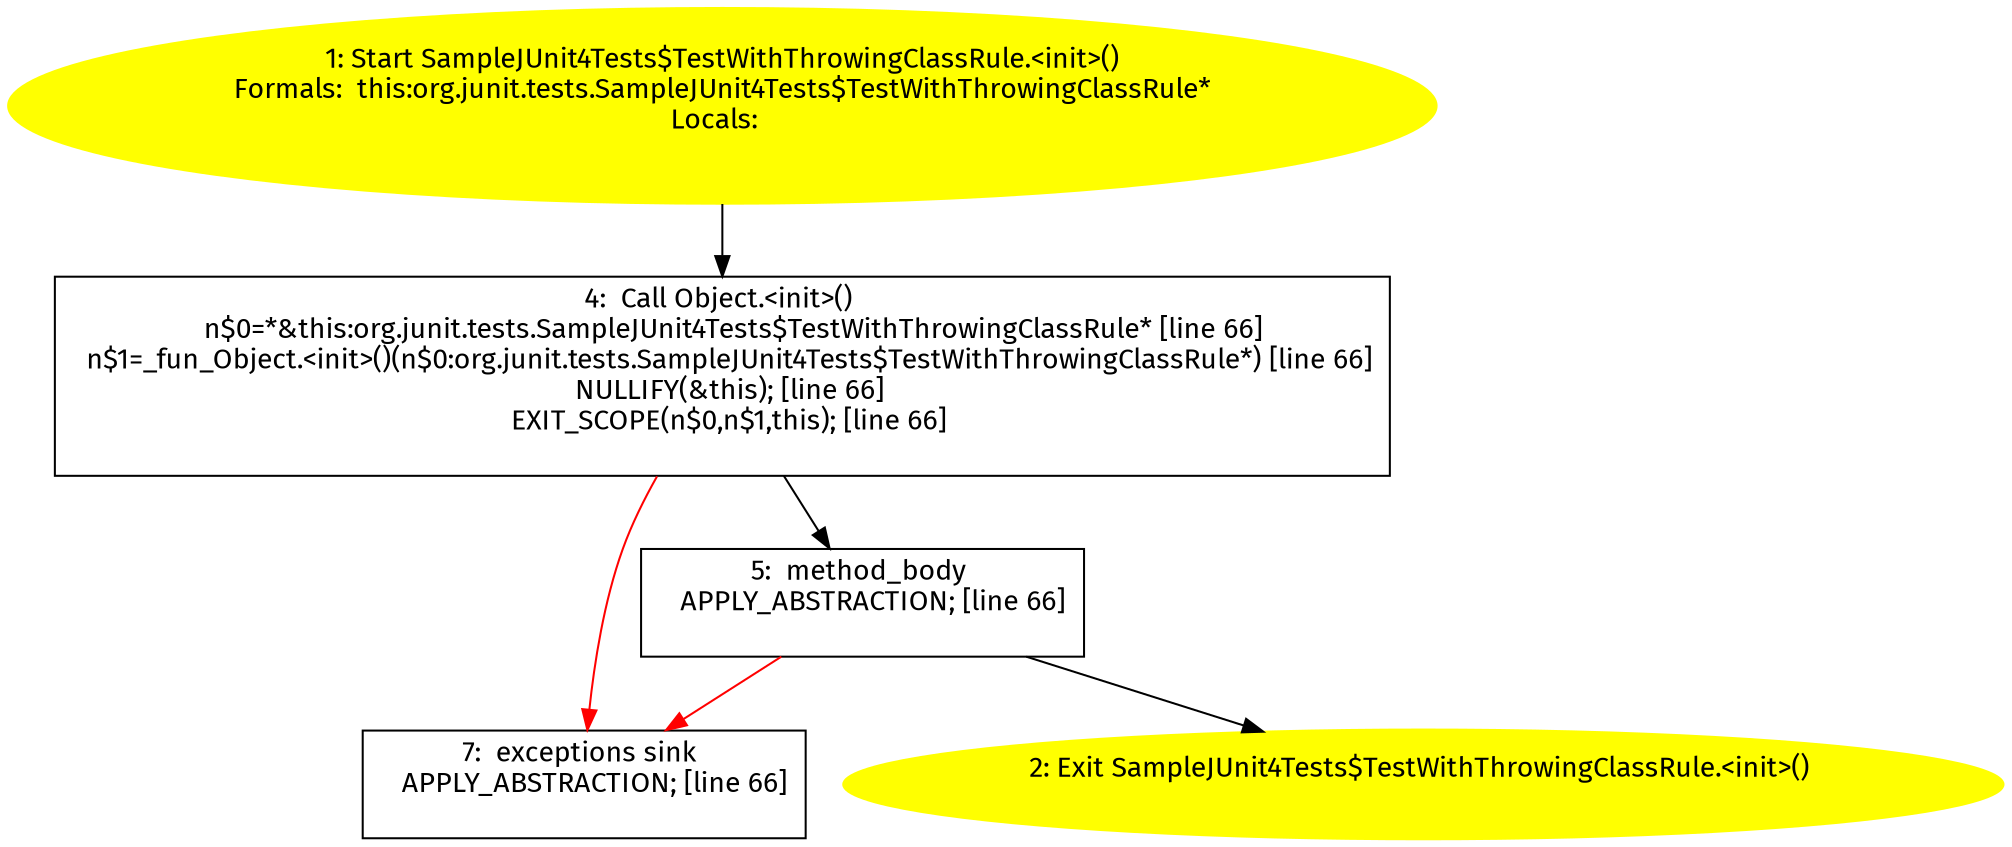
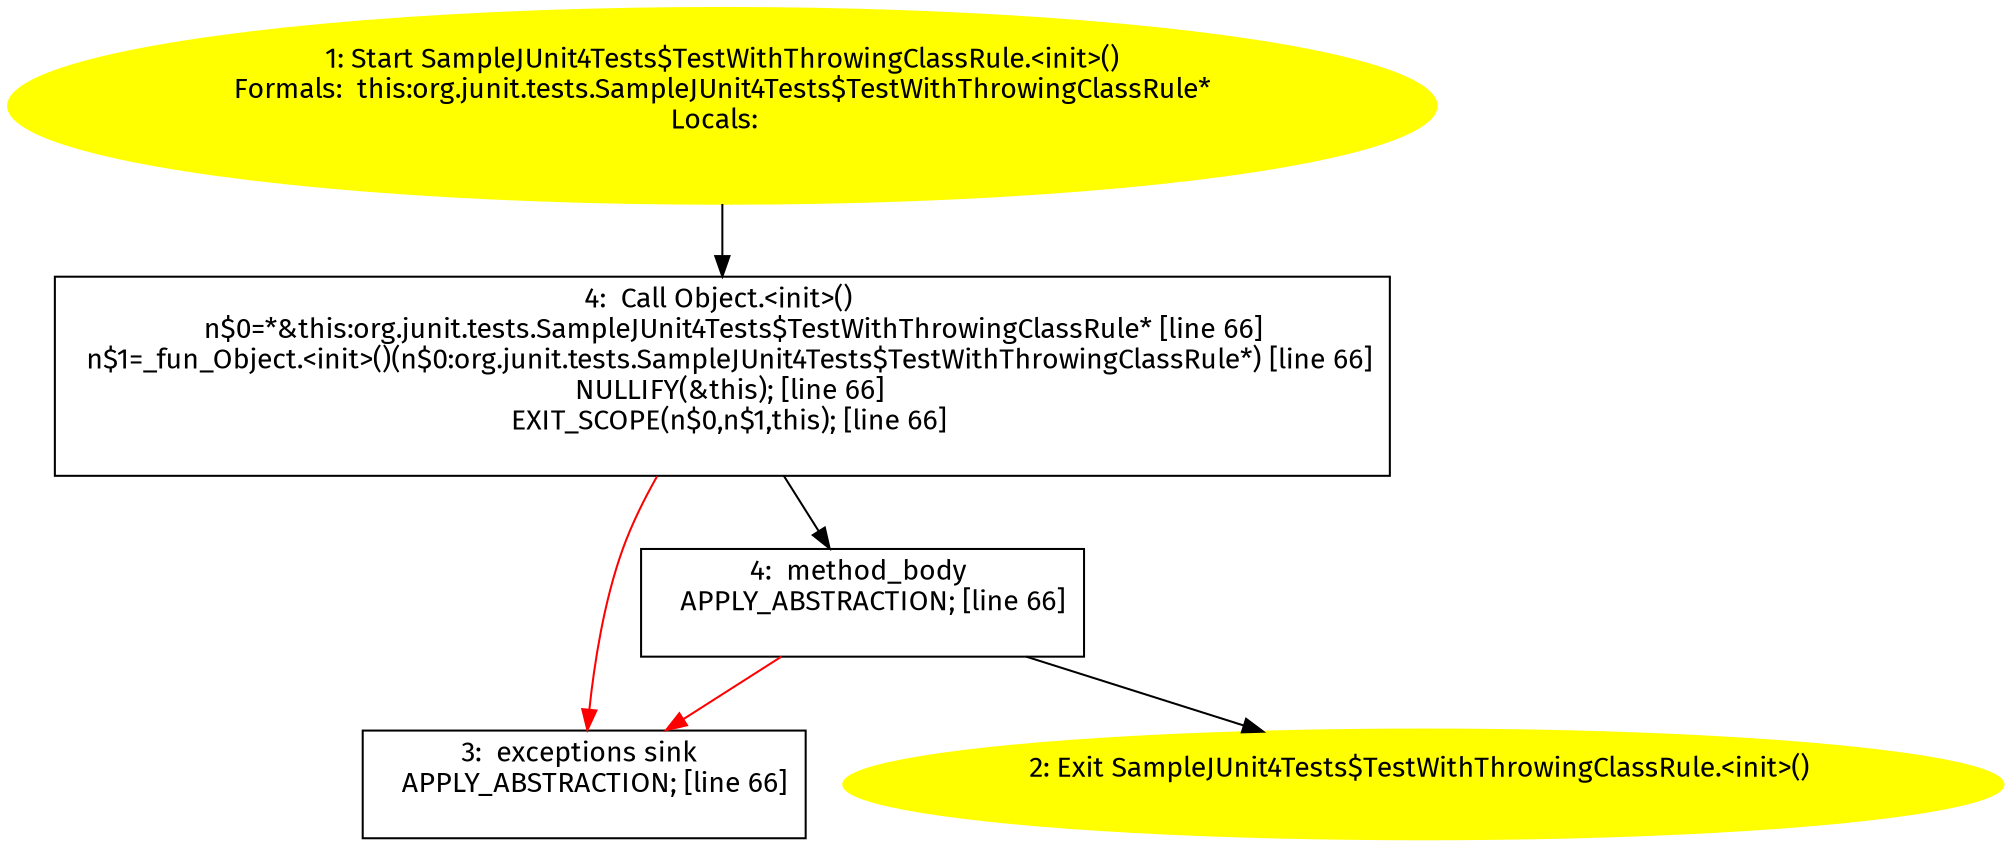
node "5:  method_body APPLY_ABSTRACTION; [line 66]": label "5:  method_body APPLY_ABSTRACTION; [line 66]" -> "4:  method_body APPLY_ABSTRACTION; [line 66]"
node "7:  exceptions sink APPLY_ABSTRACTION; [line 66]": label "7:  exceptions sink APPLY_ABSTRACTION; [line 66]" -> "3:  exceptions sink APPLY_ABSTRACTION; [line 66]"
